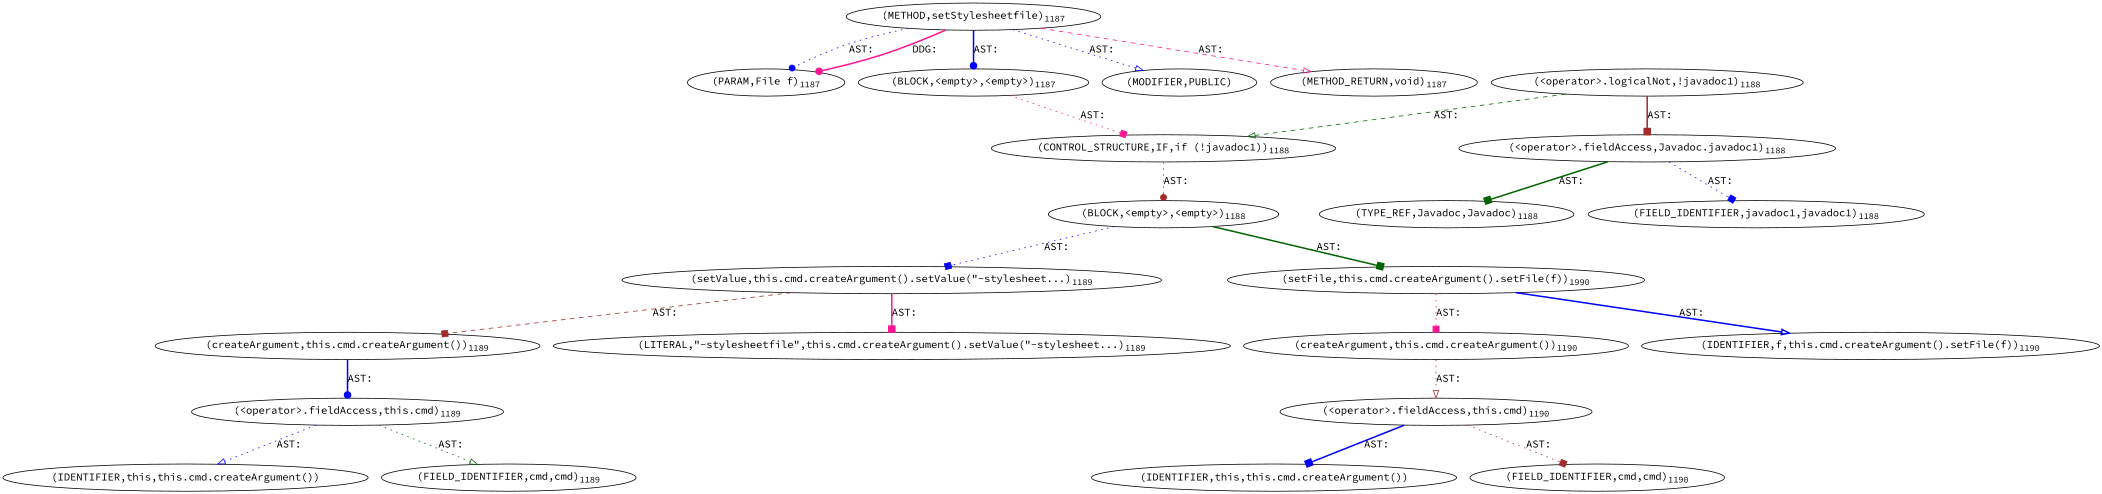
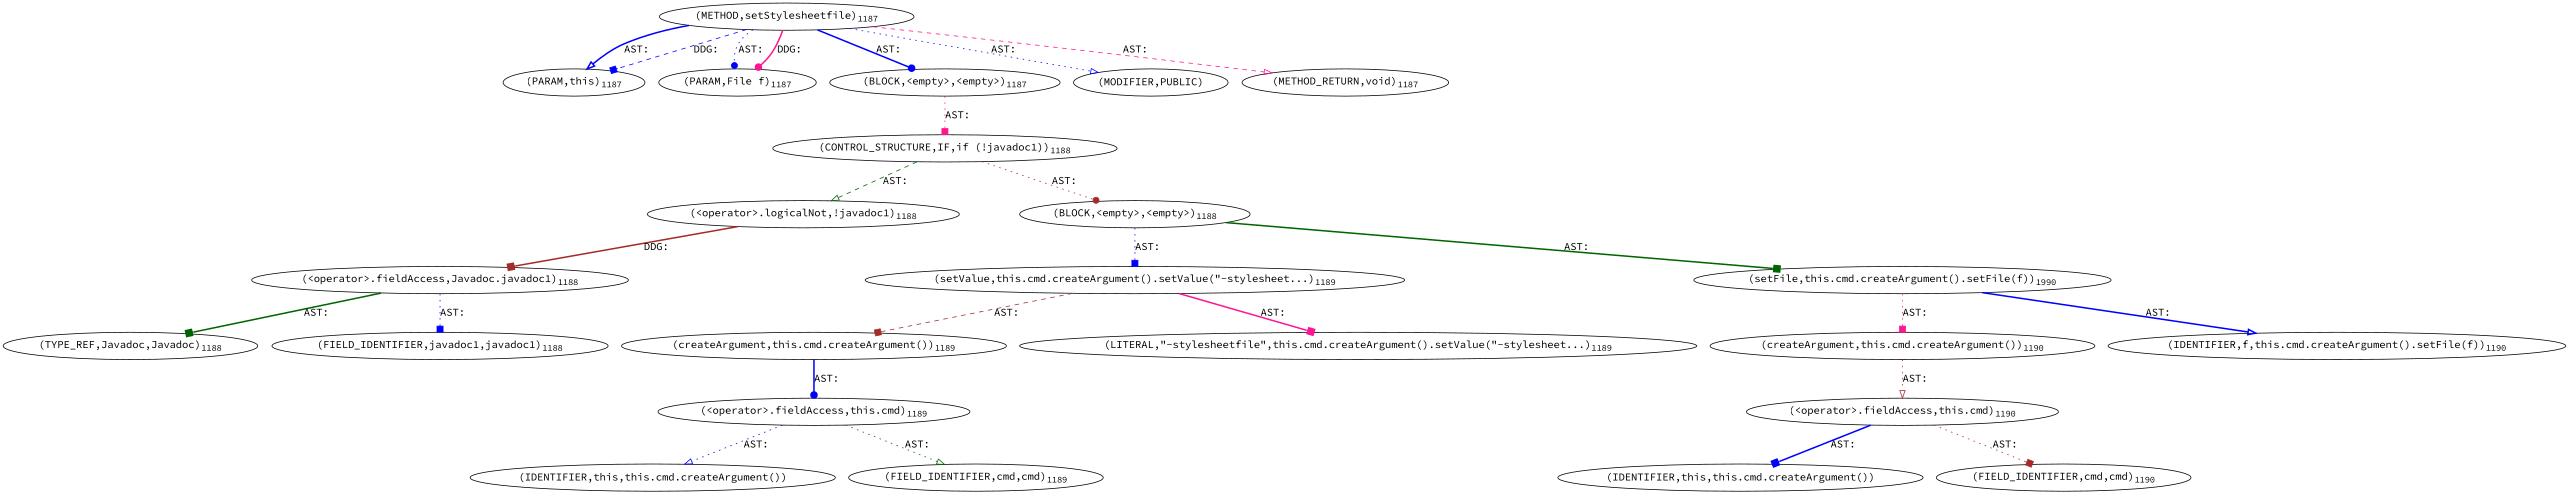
node "(PARAM,this)": added
edge "(<operator>.logicalNot,!javadoc1)" -> "(CONTROL_STRUCTURE,IF,if (!javadoc1))": reversed
edge "(<operator>.logicalNot,!javadoc1)" -> "(<operator>.fieldAccess,Javadoc.javadoc1)": label "AST: " -> "DDG: "
